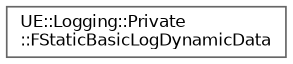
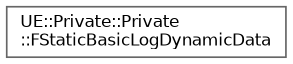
node "UE::Logging::Private ::FStaticBasicLogDynamicData": label "UE::Logging::Private ::FStaticBasicLogDynamicData" -> "UE::Private::Private ::FStaticBasicLogDynamicData"
